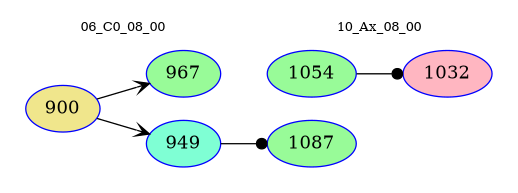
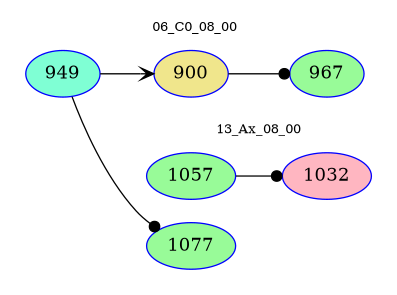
cluster "10_Ax_08_00": label "10_Ax_08_00" -> "13_Ax_08_00"
node "1054": label "1054" -> "1057"
edge "900" -> "967": arrowhead vee -> dot
edge "900" -> "949": reversed
node "1087": label "1087" -> "1077"
